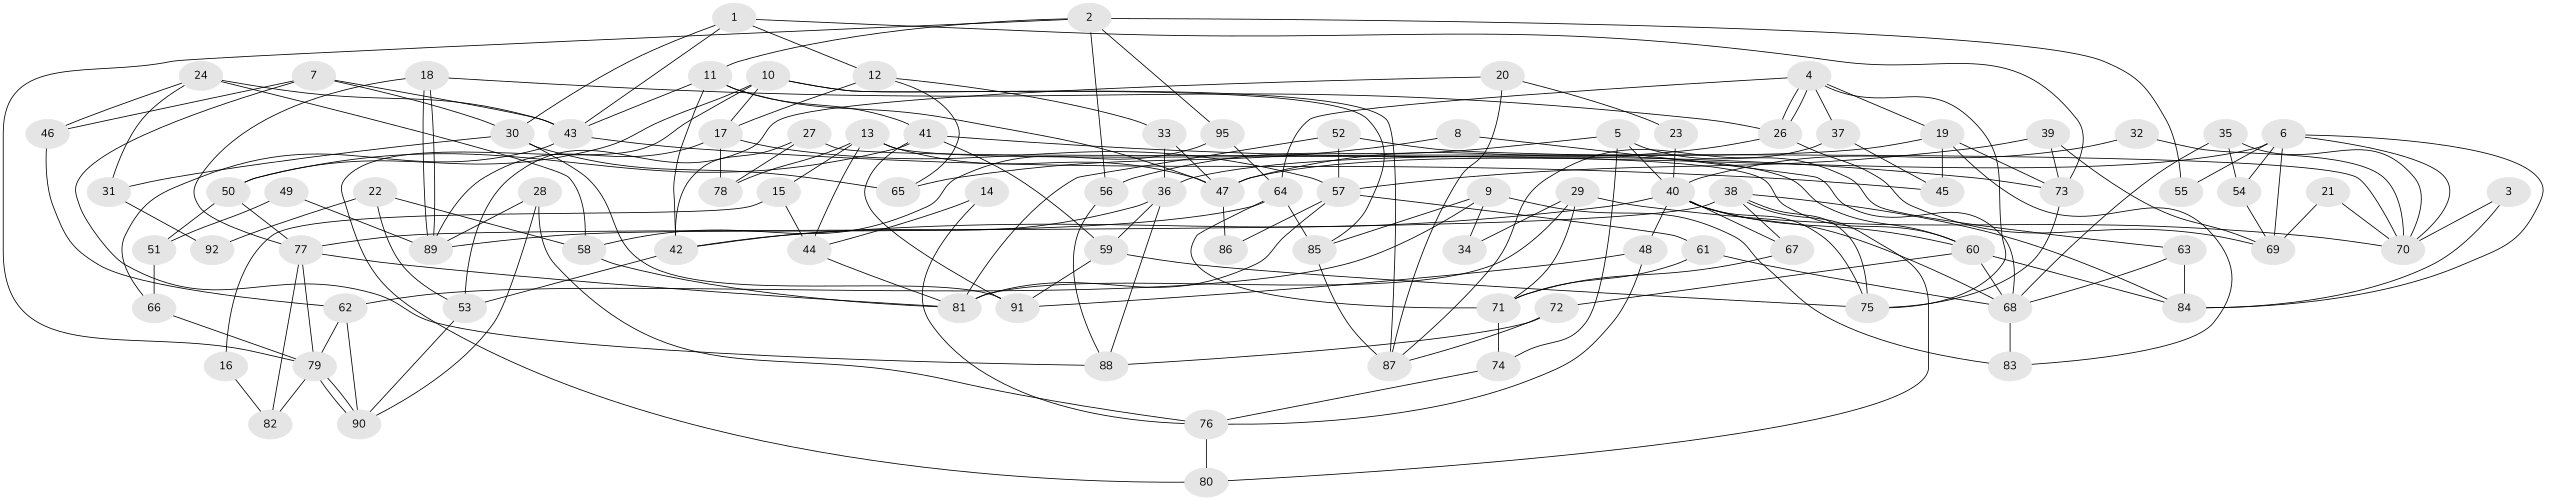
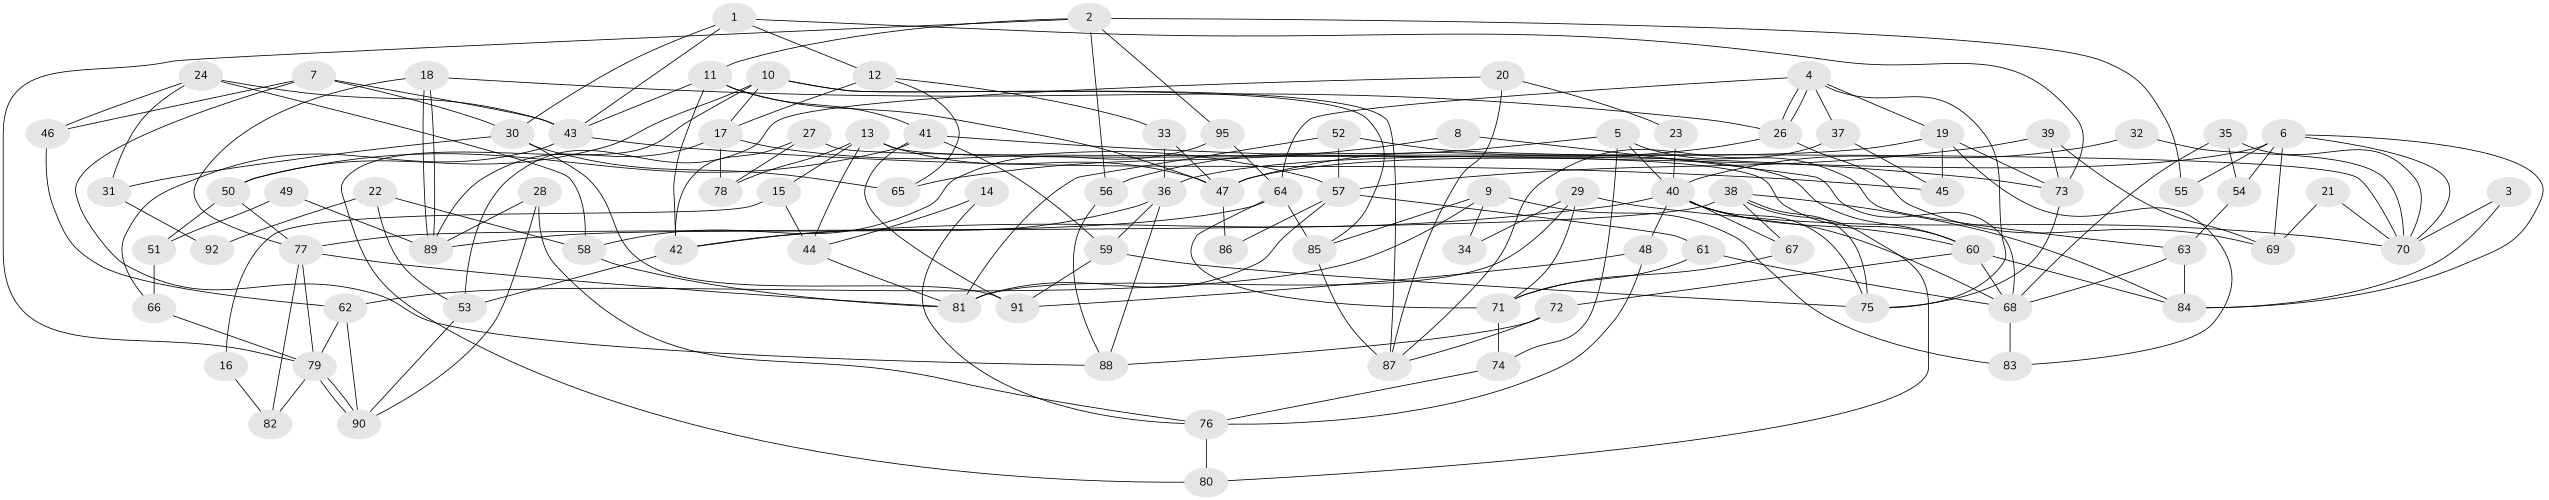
edge "54" -- "69": now "54" -- "63"
